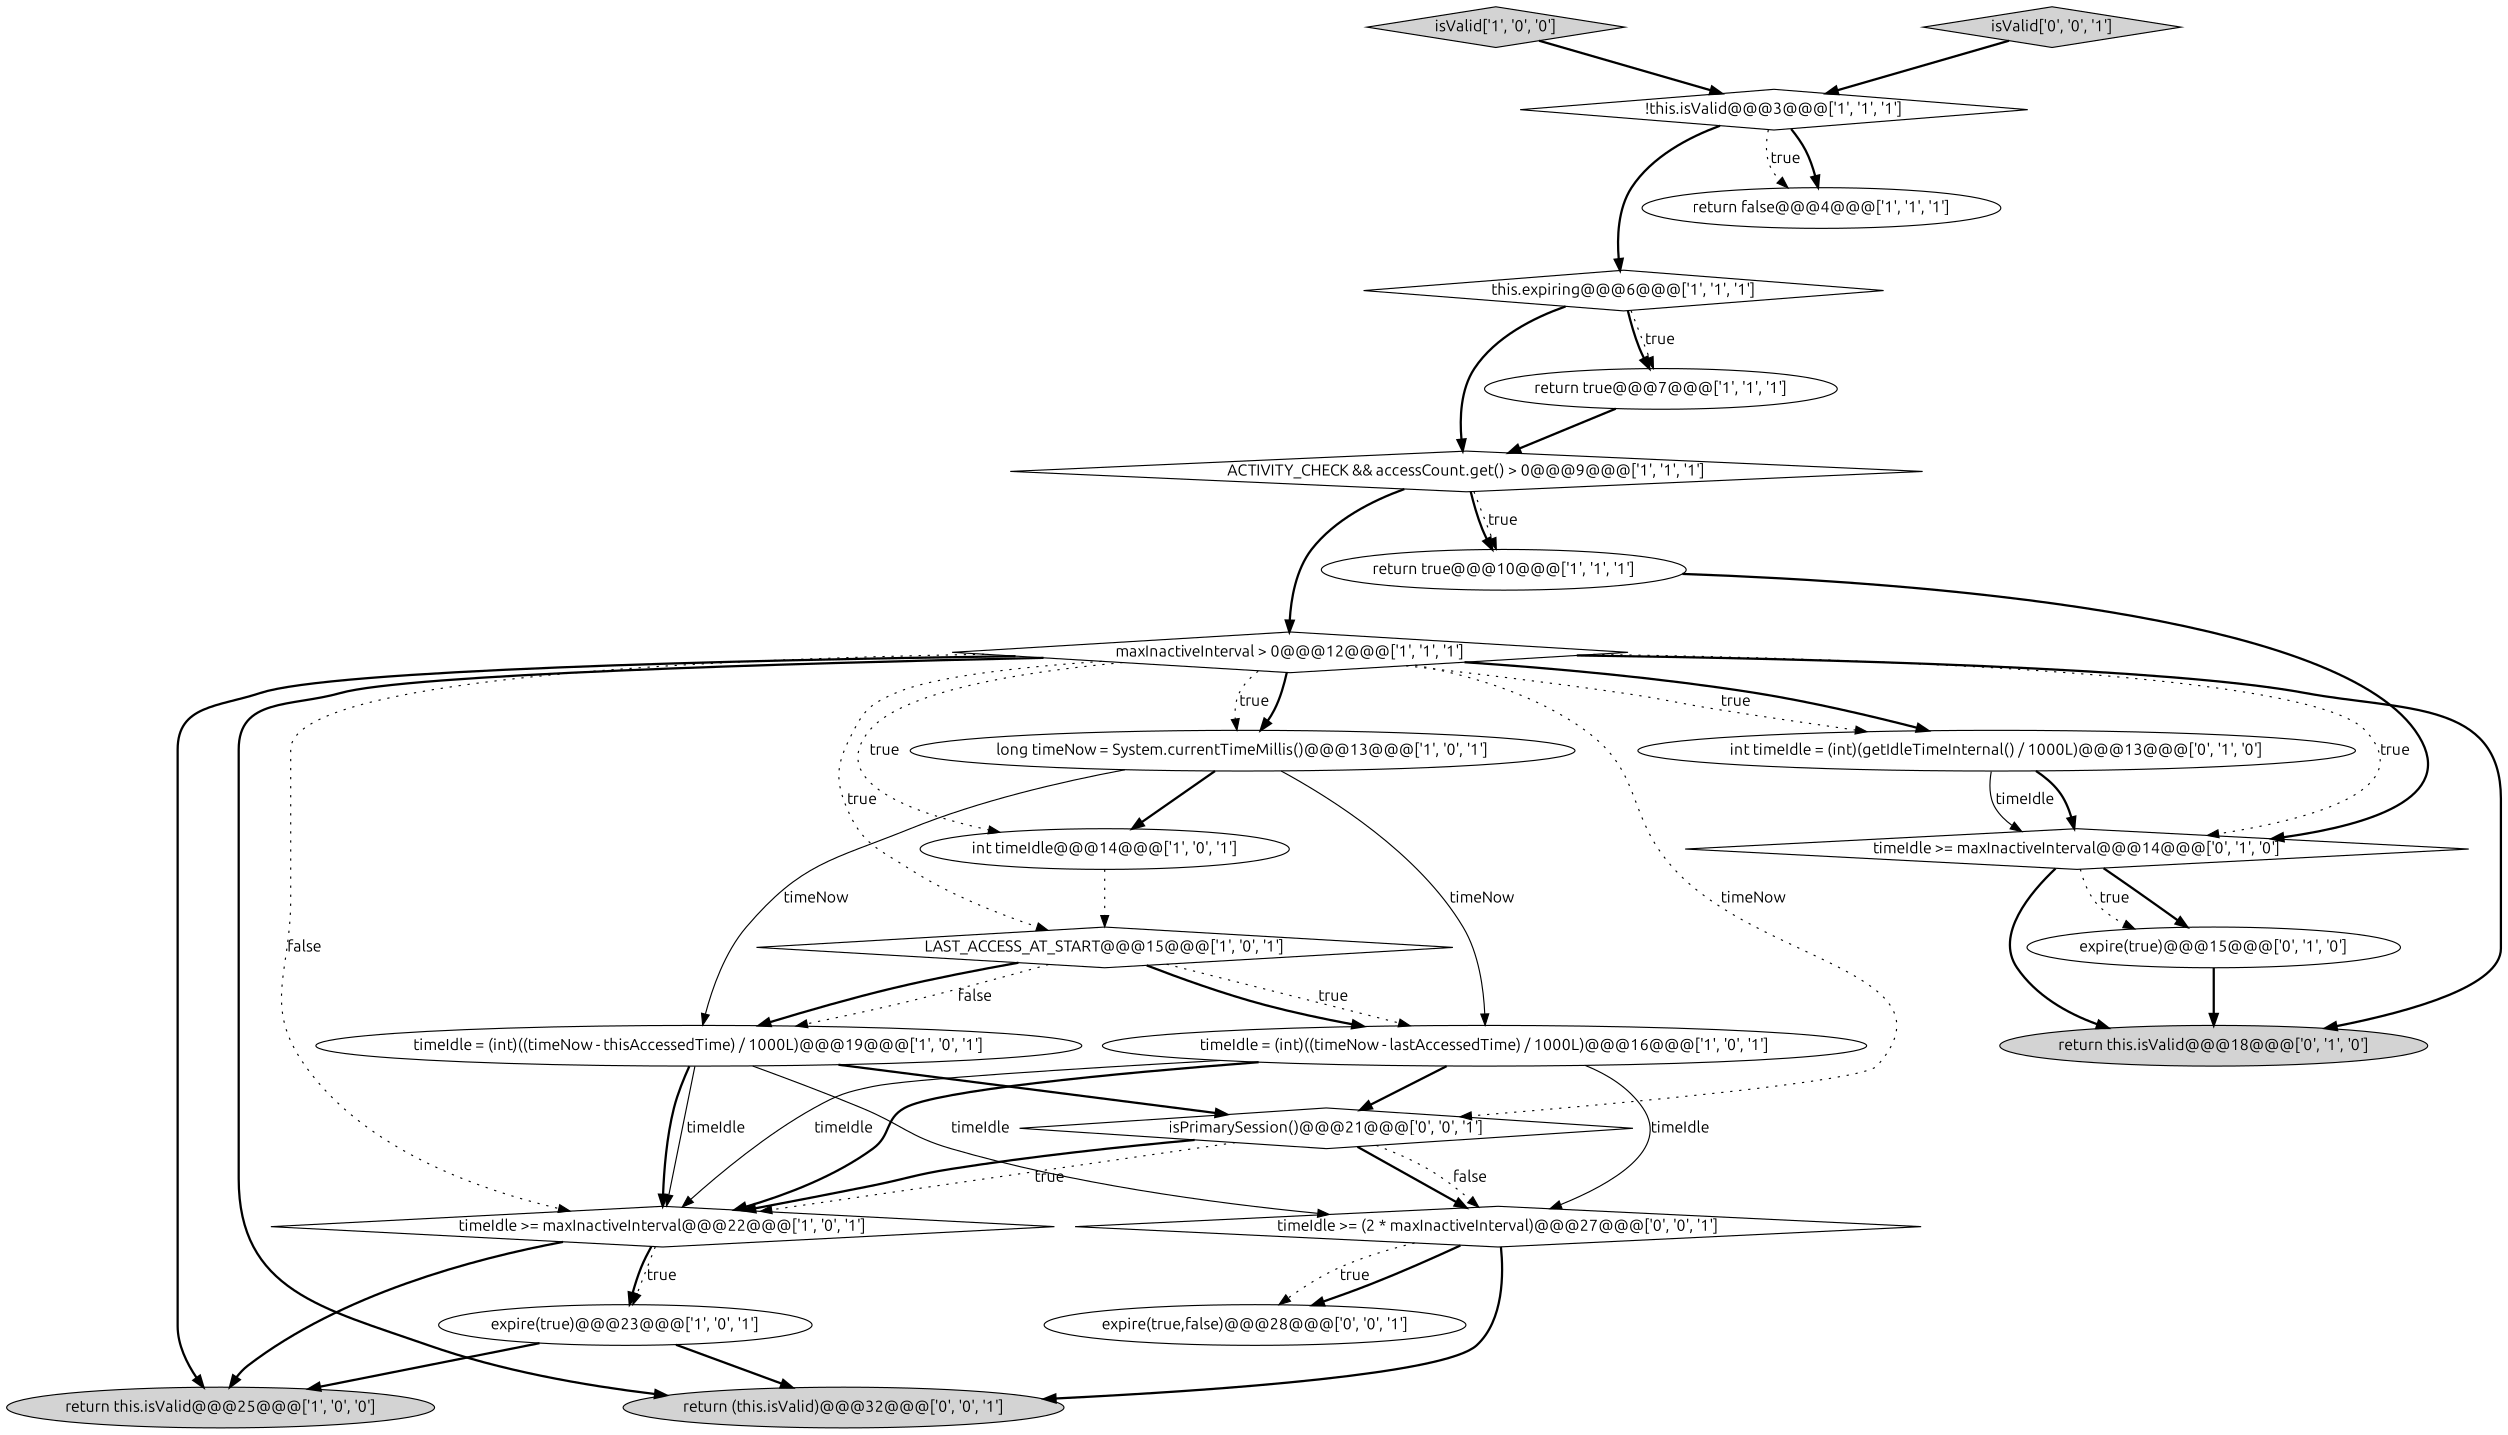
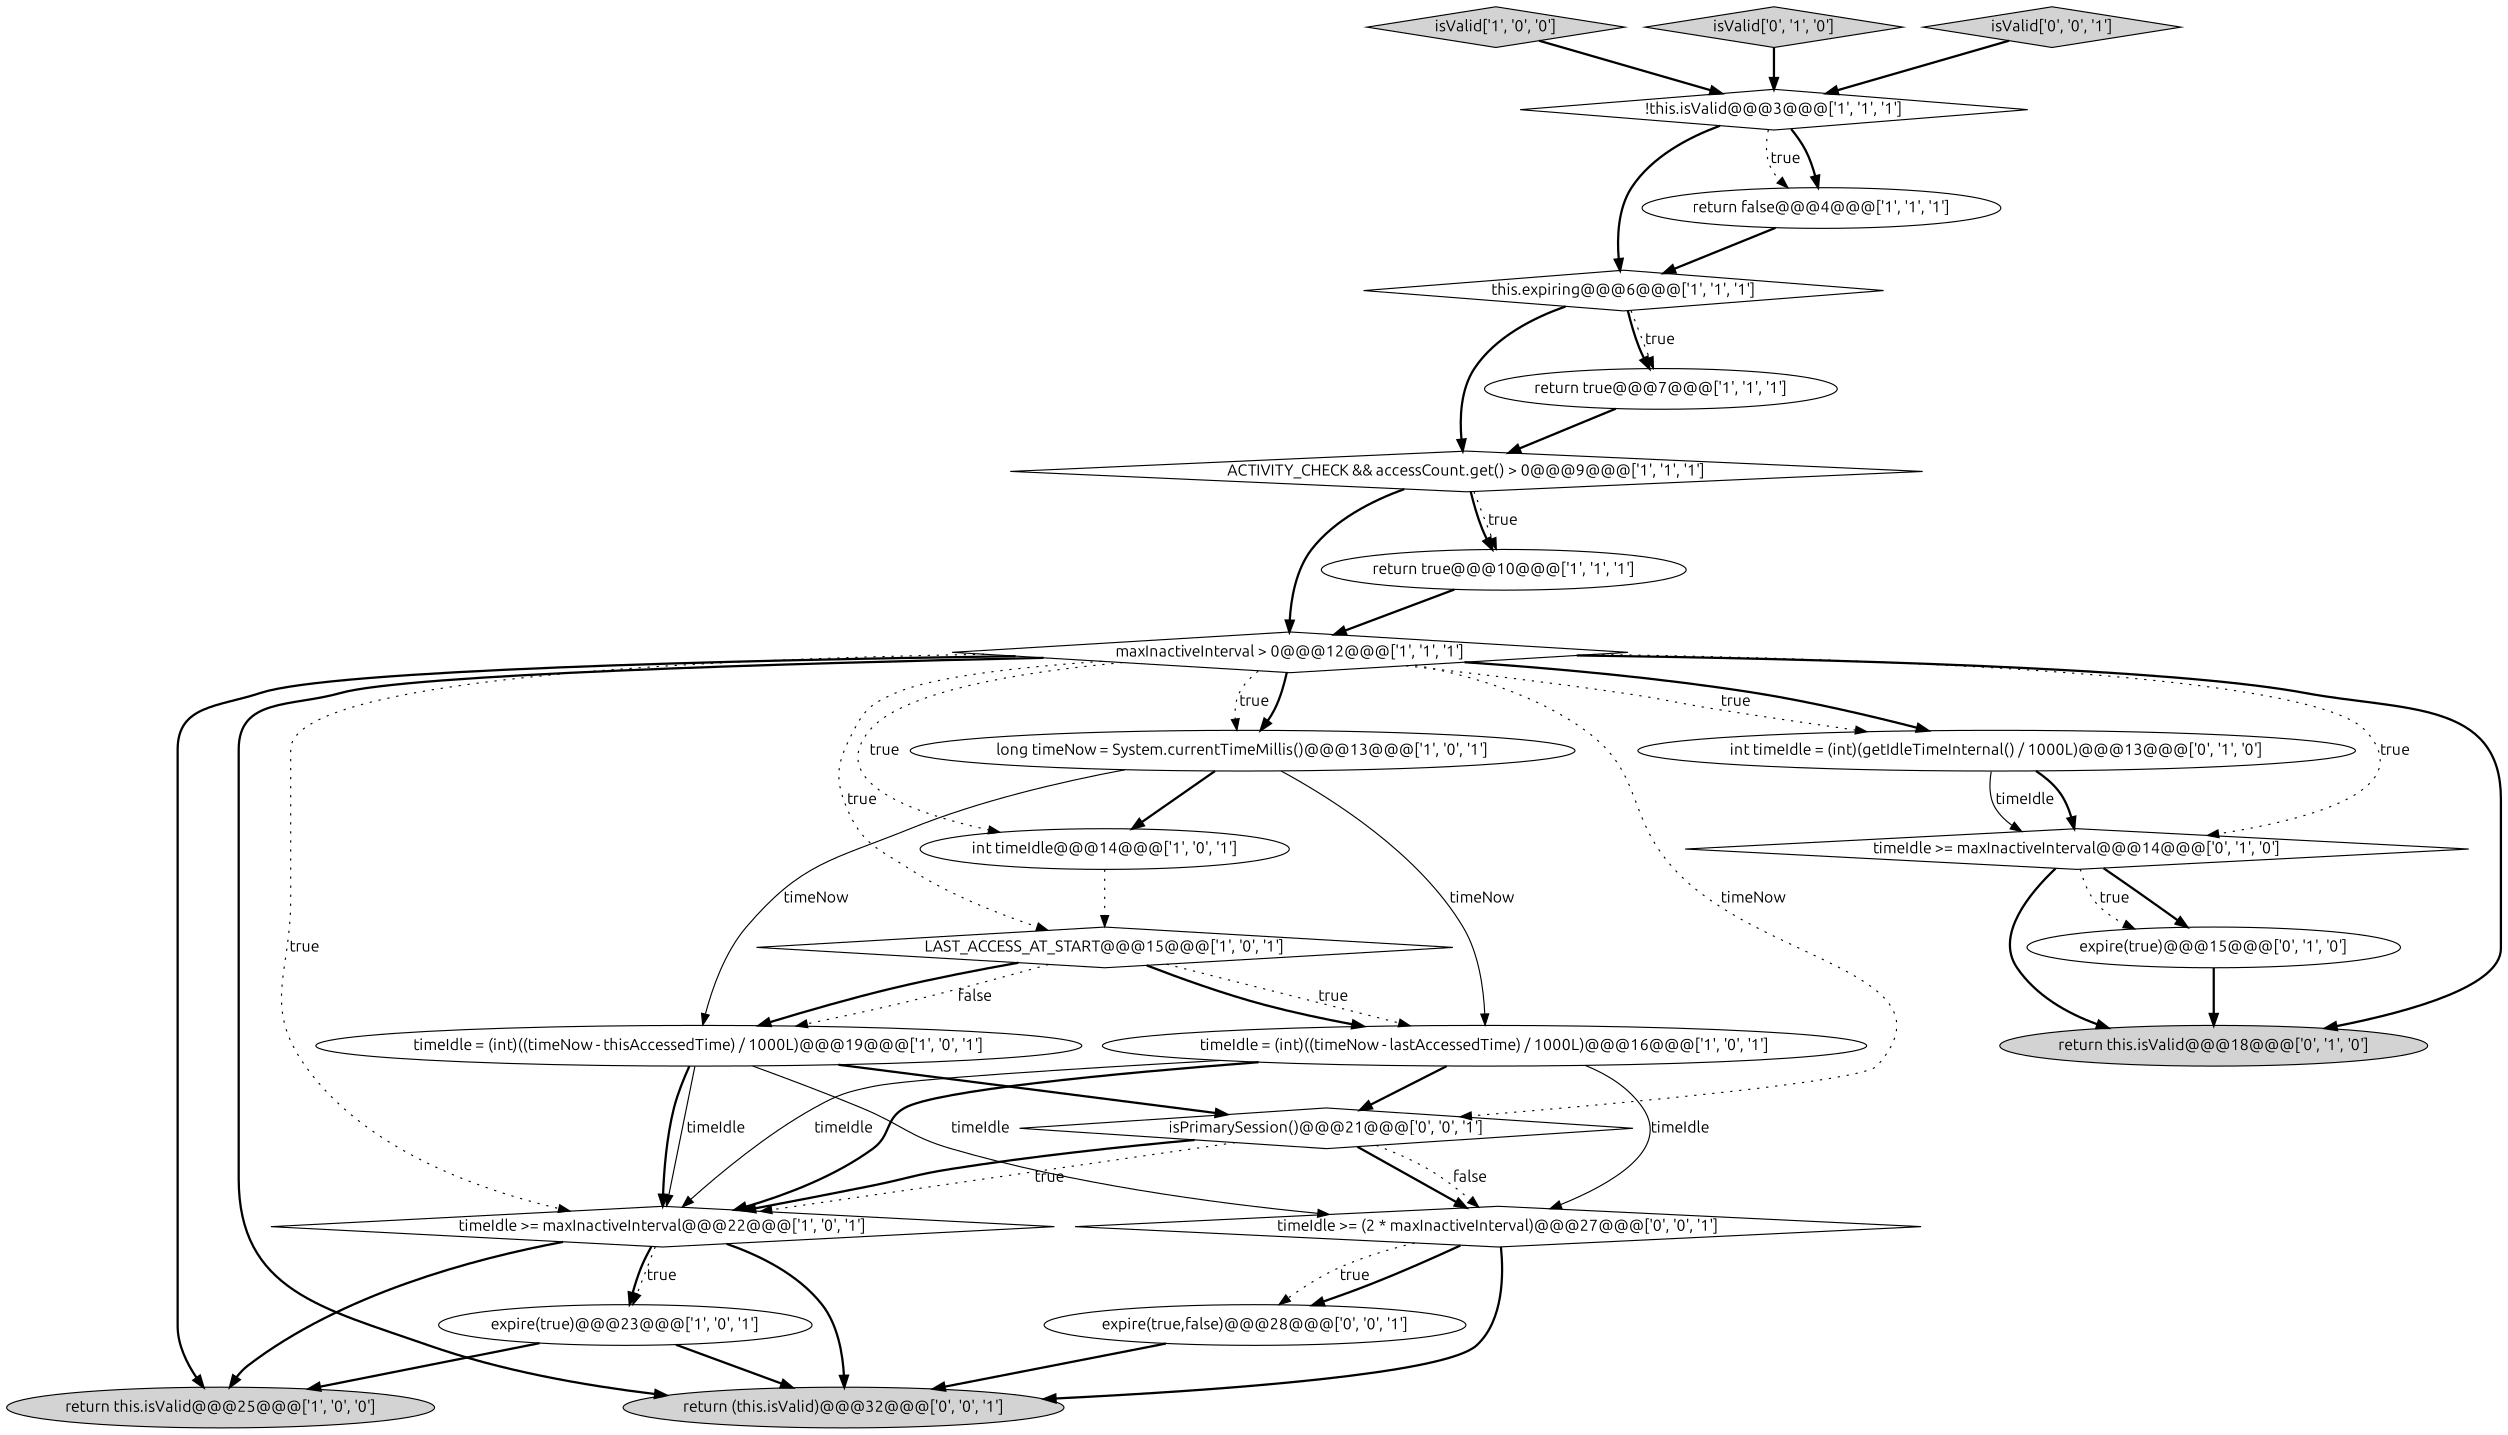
node "isValid['0', '1', '0']": added
edge "return false@@@4@@@['1', '1', '1']" -> "this.expiring@@@6@@@['1', '1', '1']": added
edge "return true@@@10@@@['1', '1', '1']" -> "timeIdle >= maxInactiveInterval@@@14@@@['0', '1', '0']": now "return true@@@10@@@['1', '1', '1']" -> "maxInactiveInterval > 0@@@12@@@['1', '1', '1']"
edge "maxInactiveInterval > 0@@@12@@@['1', '1', '1']" -> "timeIdle >= maxInactiveInterval@@@22@@@['1', '0', '1']": label "false" -> "true"
edge "timeIdle >= maxInactiveInterval@@@22@@@['1', '0', '1']" -> "return (this.isValid)@@@32@@@['0', '0', '1']": added
edge "expire(true,false)@@@28@@@['0', '0', '1']" -> "return (this.isValid)@@@32@@@['0', '0', '1']": added
